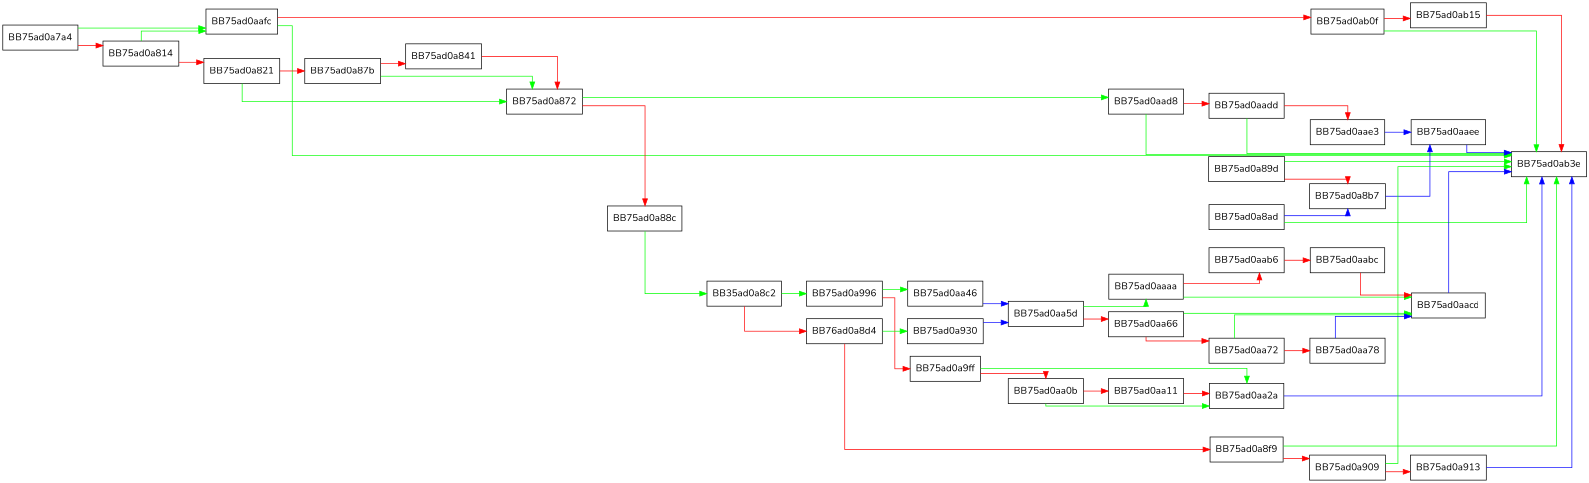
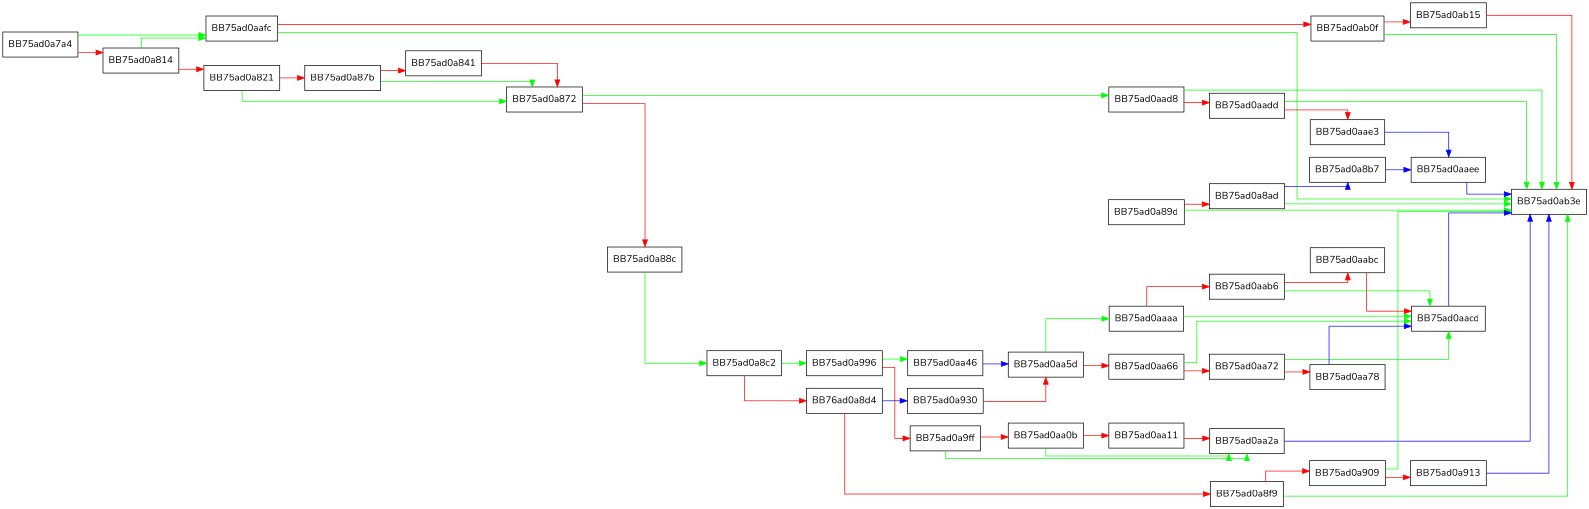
edge "BB75ad0a89d" -> "BB75ad0a8b7": now "BB75ad0a89d" -> "BB75ad0a8ad"
edge "BB75ad0aab6" -> "BB75ad0aacd": added
node "BB35ad0a8c2": label "BB35ad0a8c2" -> "BB75ad0a8c2"
edge "BB75ad0a930" -> "BB75ad0aa5d": color blue -> red
edge "BB76ad0a8d4" -> "BB75ad0a930": color green -> blue
